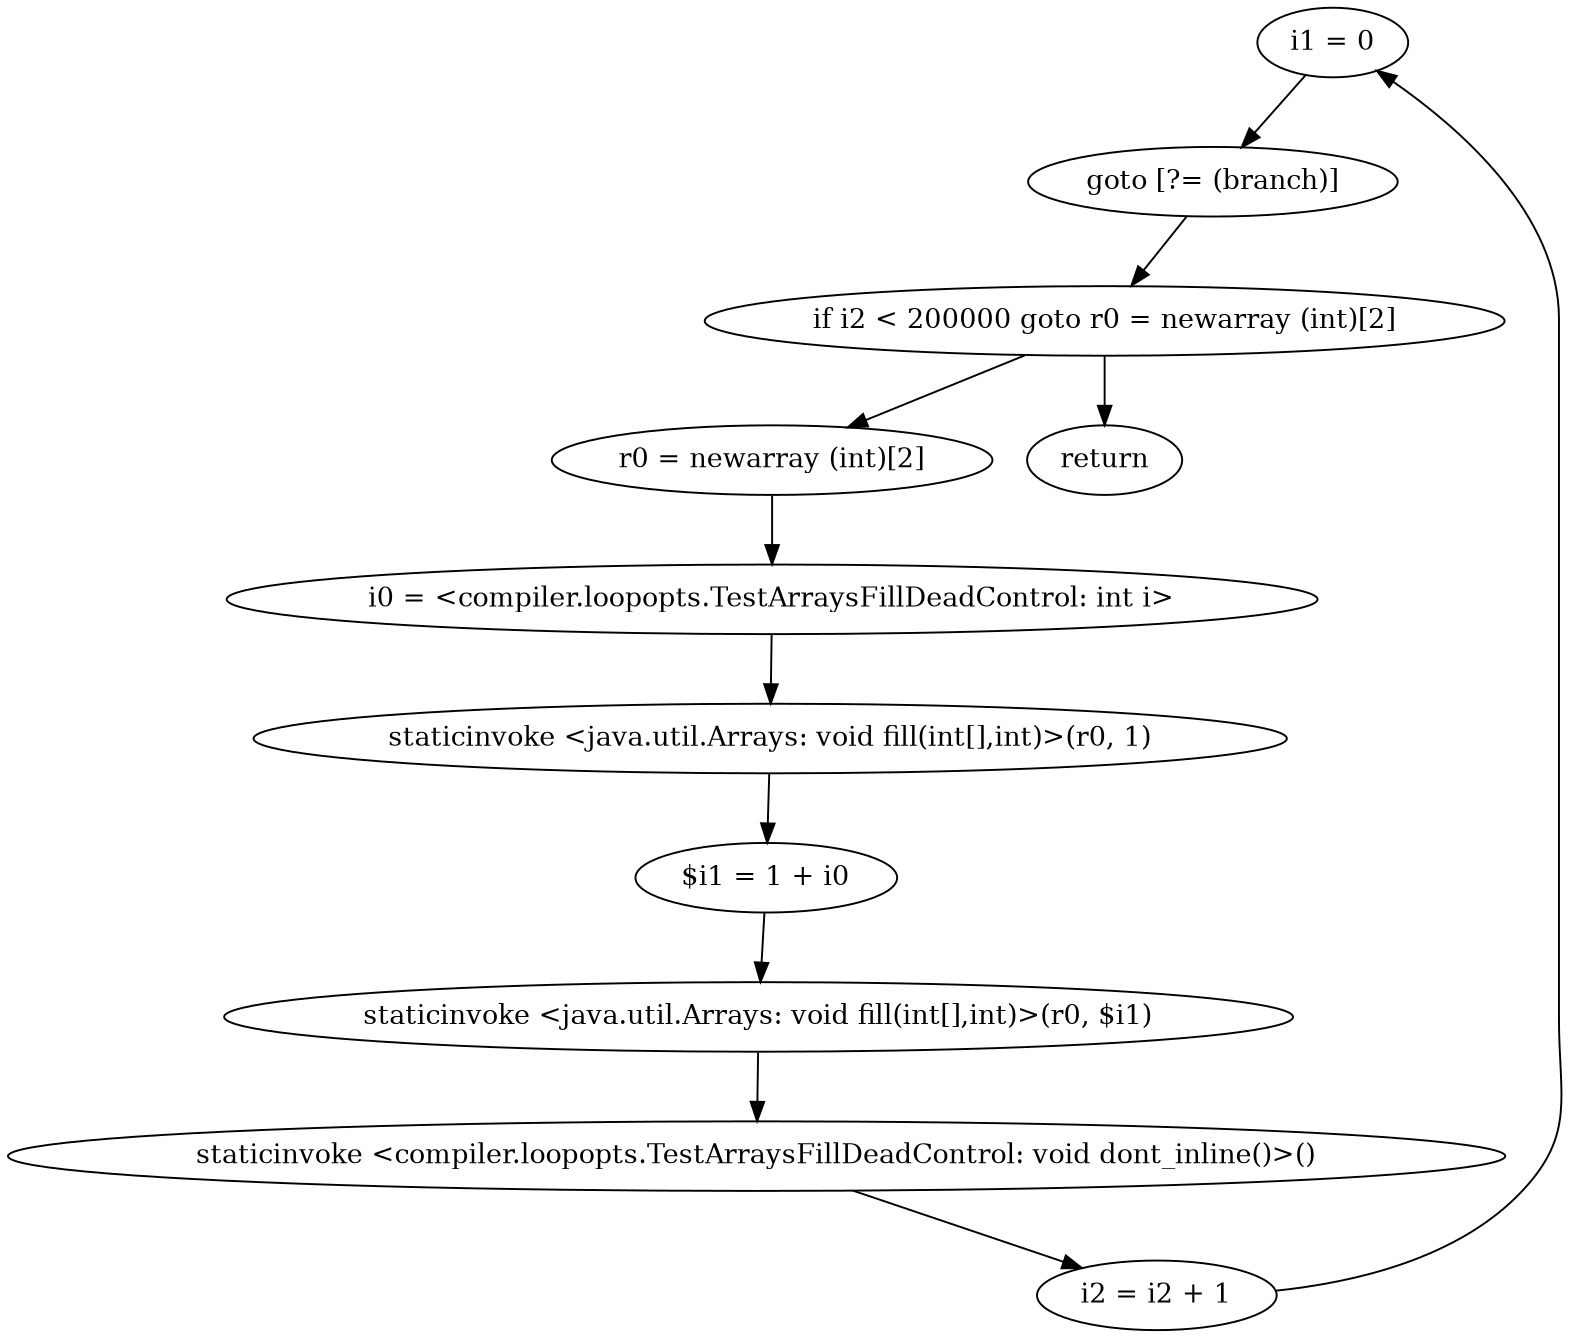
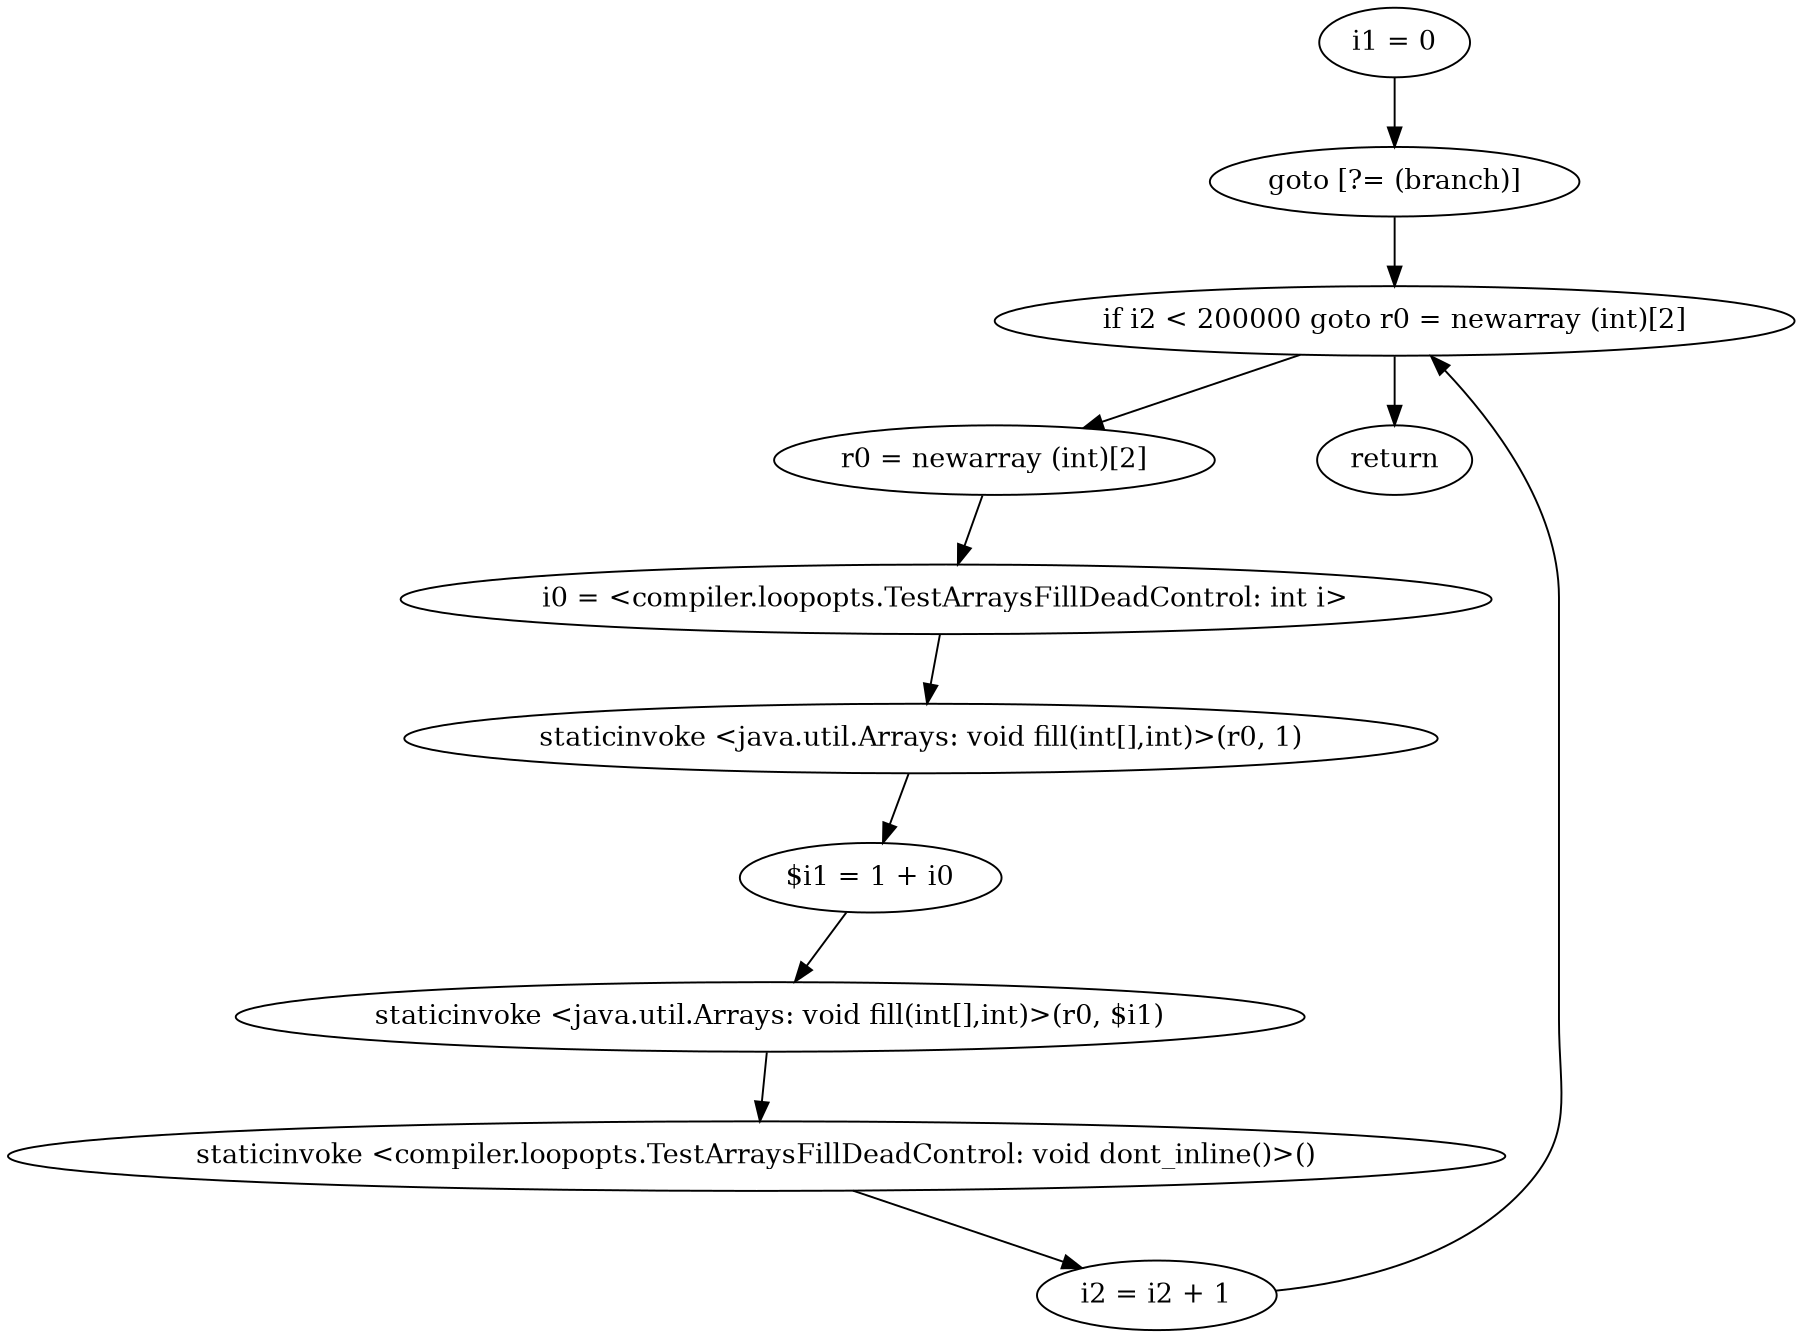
edge "i2 = i2 + 1" -> "i1 = 0": now "i2 = i2 + 1" -> "if i2 < 200000 goto r0 = newarray (int)[2]"
